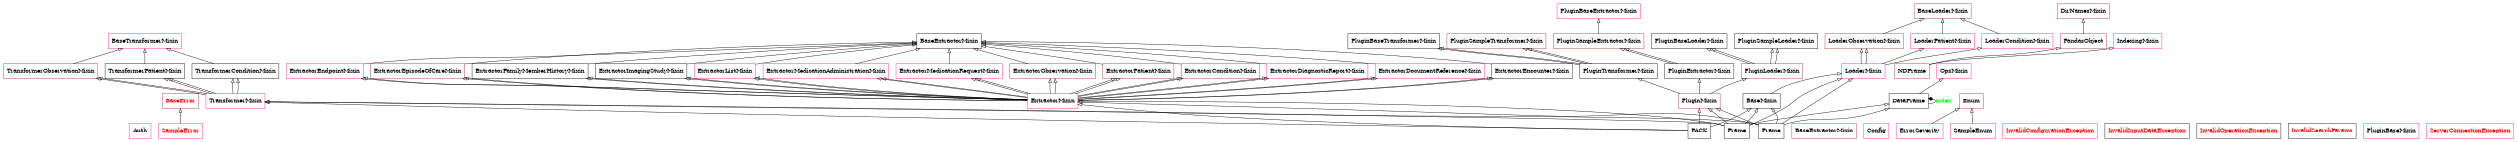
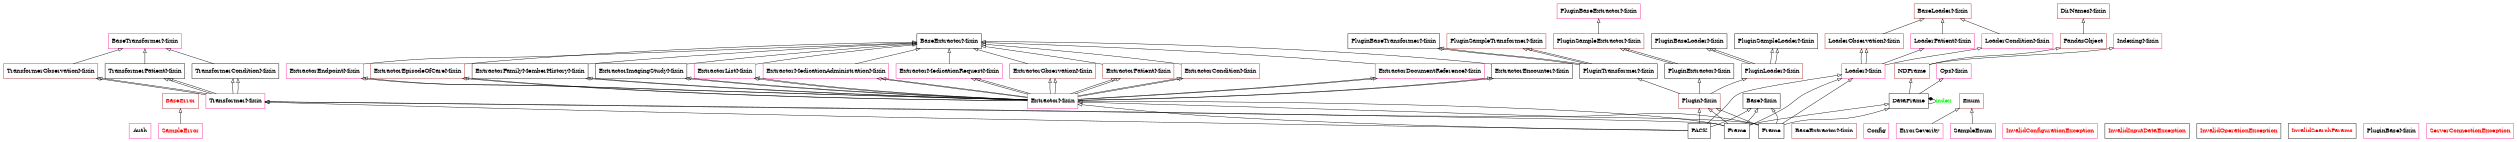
node "ExtractorDiagnosticReportMixin": removed
edge "BaseMixin" -> "LoaderMixin": now "PACK" -> "LoaderMixin"
edge "DataFrame" -> "NDFrame": added
